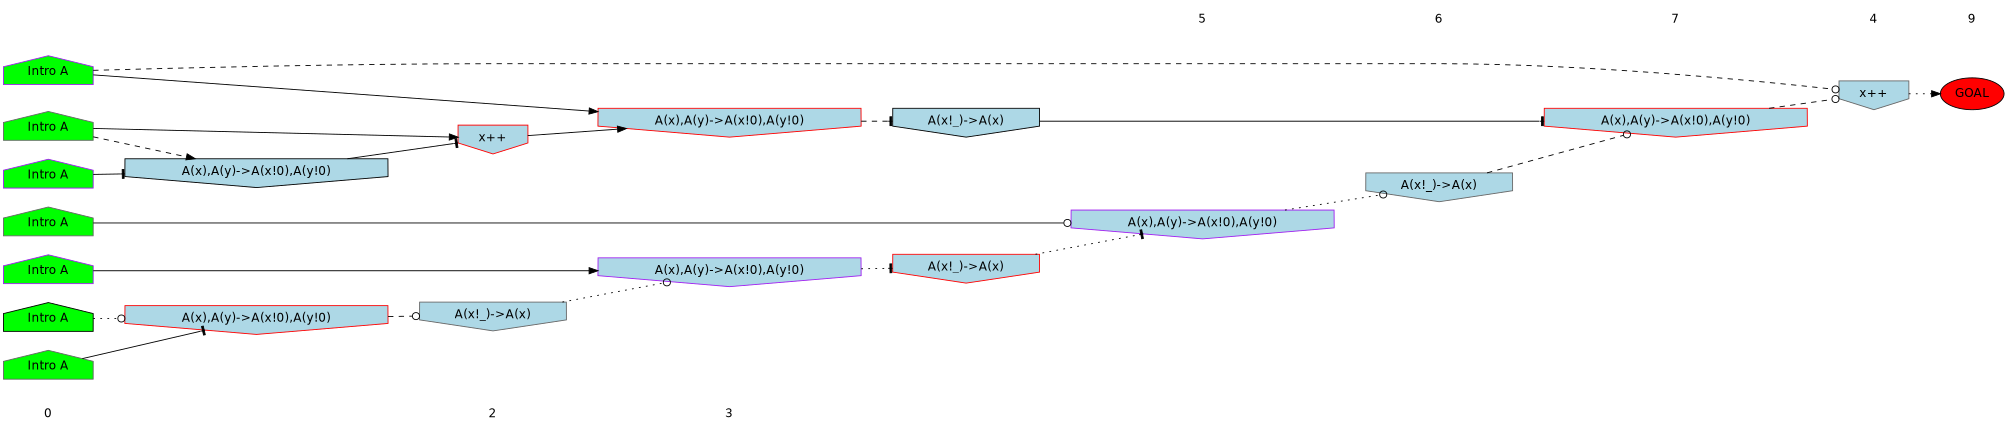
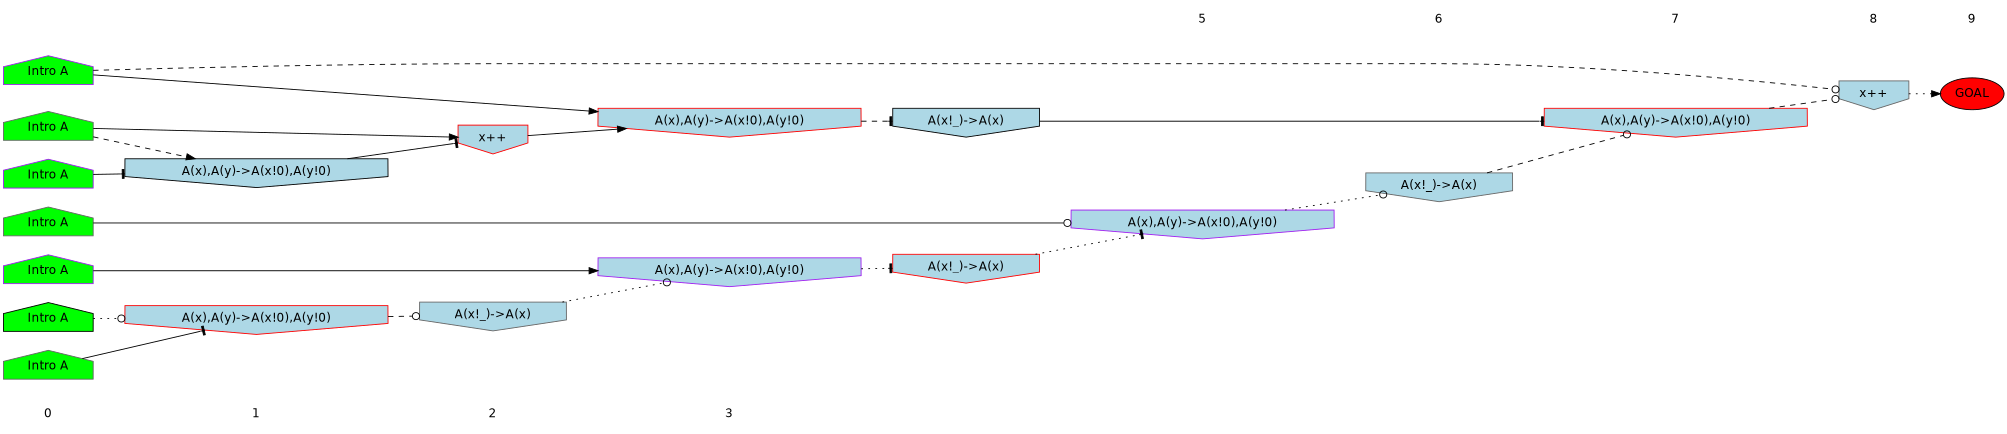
node "4": label "4" -> "8"
node "1": added
